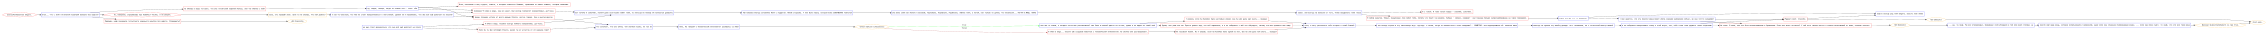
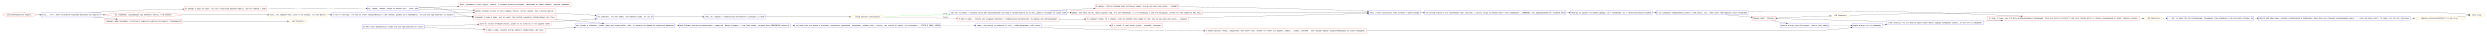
edge "кошки всегда что-то замышляют" -> "просто всегда рад тебя видеть. просто хочу любви": reversed
node "итак... что с этим гигантским кошачьим волоске без шерсти?": label "итак... что с этим гигантским кошачьим волоске без шерсти?" -> "итак... что с этим гигантским кошачьим монстром без шерсти?"
node "но мне стоит волноваться, что она всё ещё работает на этрати": label "но мне стоит волноваться, что она всё ещё работает на этрати" -> "но мне стоит волноваться, кошки она всё ещё работает на этрати"
